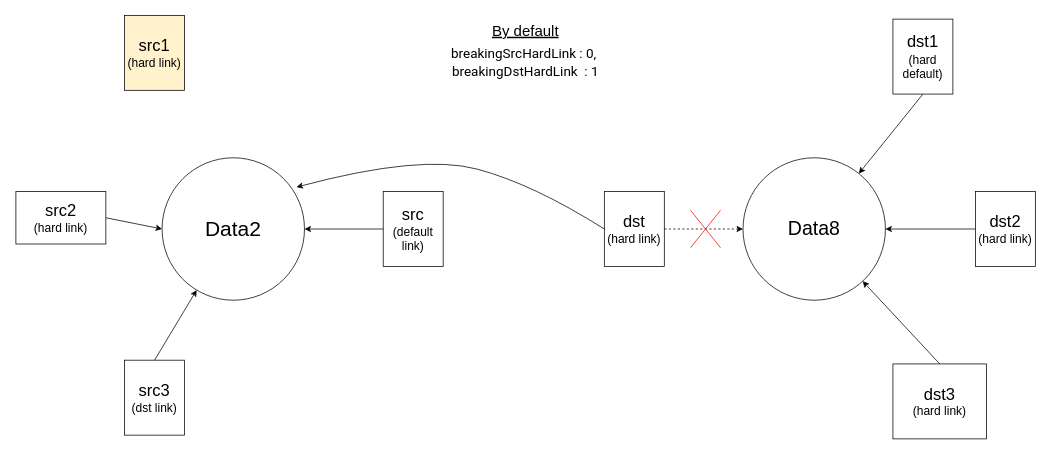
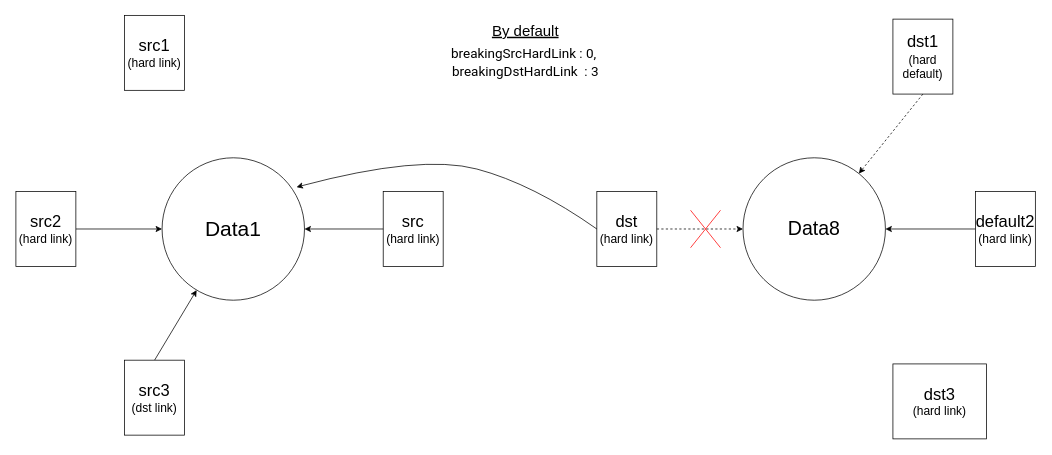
node "By default breakingSrcHardLink : 0, breakingDstHardLink : 1": label "By default breakingSrcHardLink : 0, breakingDstHardLink : 1" -> "By default breakingSrcHardLink : 0, breakingDstHardLink : 3"
node "src1 (hard link)": fillcolor #fff2cc -> #ffffff
edge "dst1 (hard default)" -> "Data8": style solid -> dashed
node "src2 (hard link)": size 90x53 -> 60x75
node "Data2": label "Data2" -> "Data1"
node "src (default link)": label "src (default link)" -> "src (hard link)"
node "dst (hard link)": moved (634, 229) -> (627, 229)
node "dst2 (hard link)": label "dst2 (hard link)" -> "default2 (hard link)"
edge "dst3 (hard link)" -> "Data8": removed
